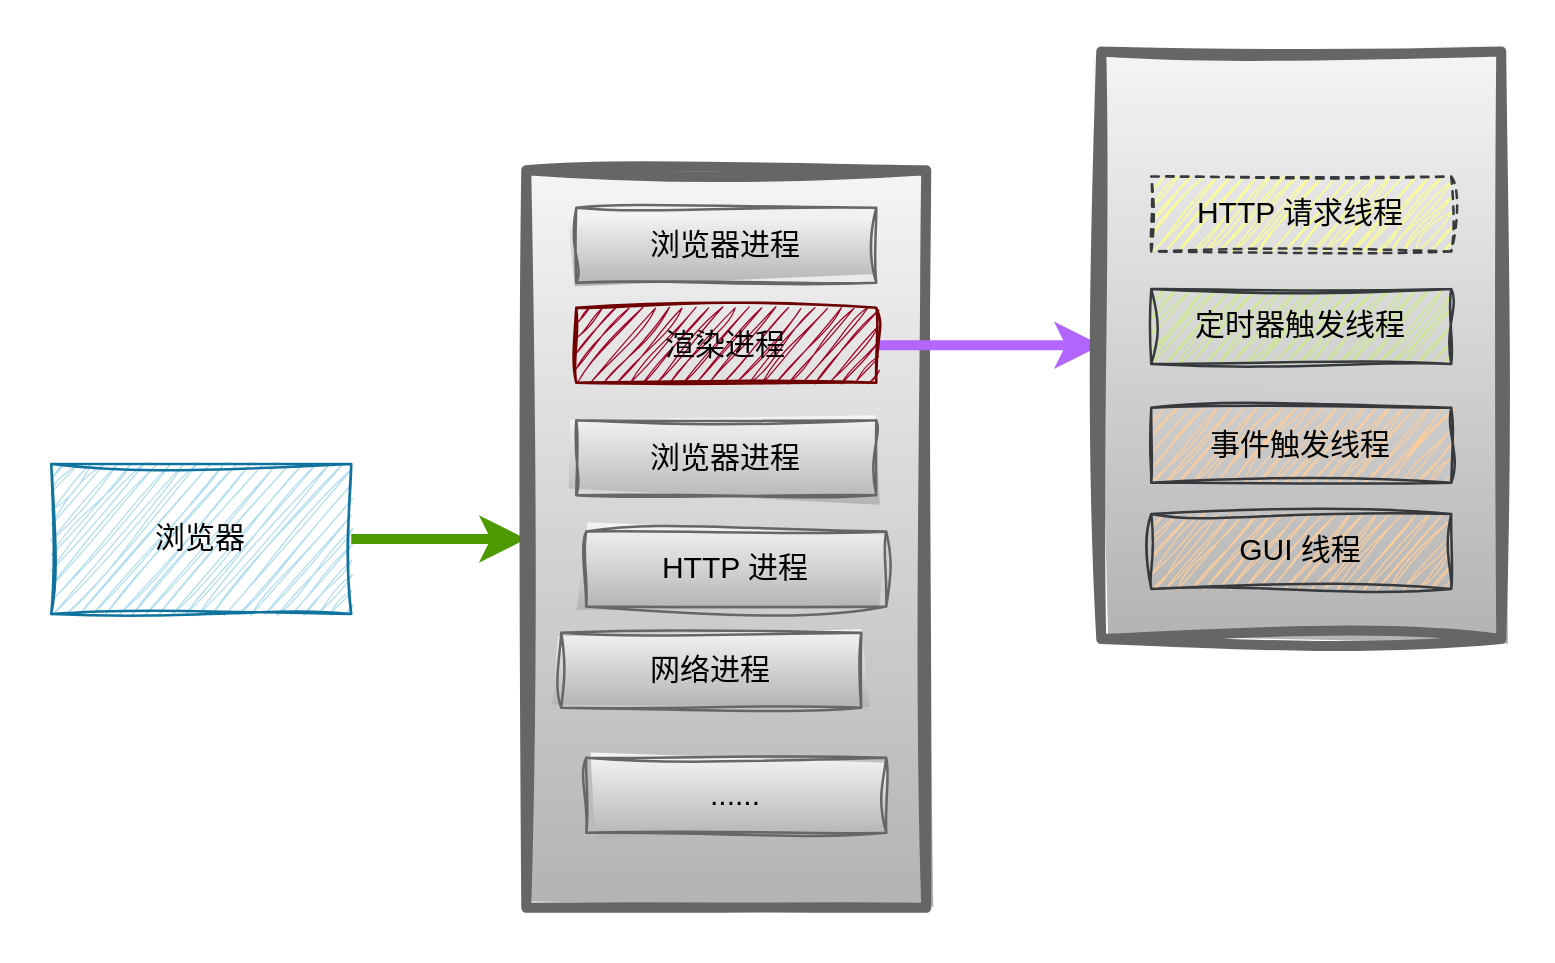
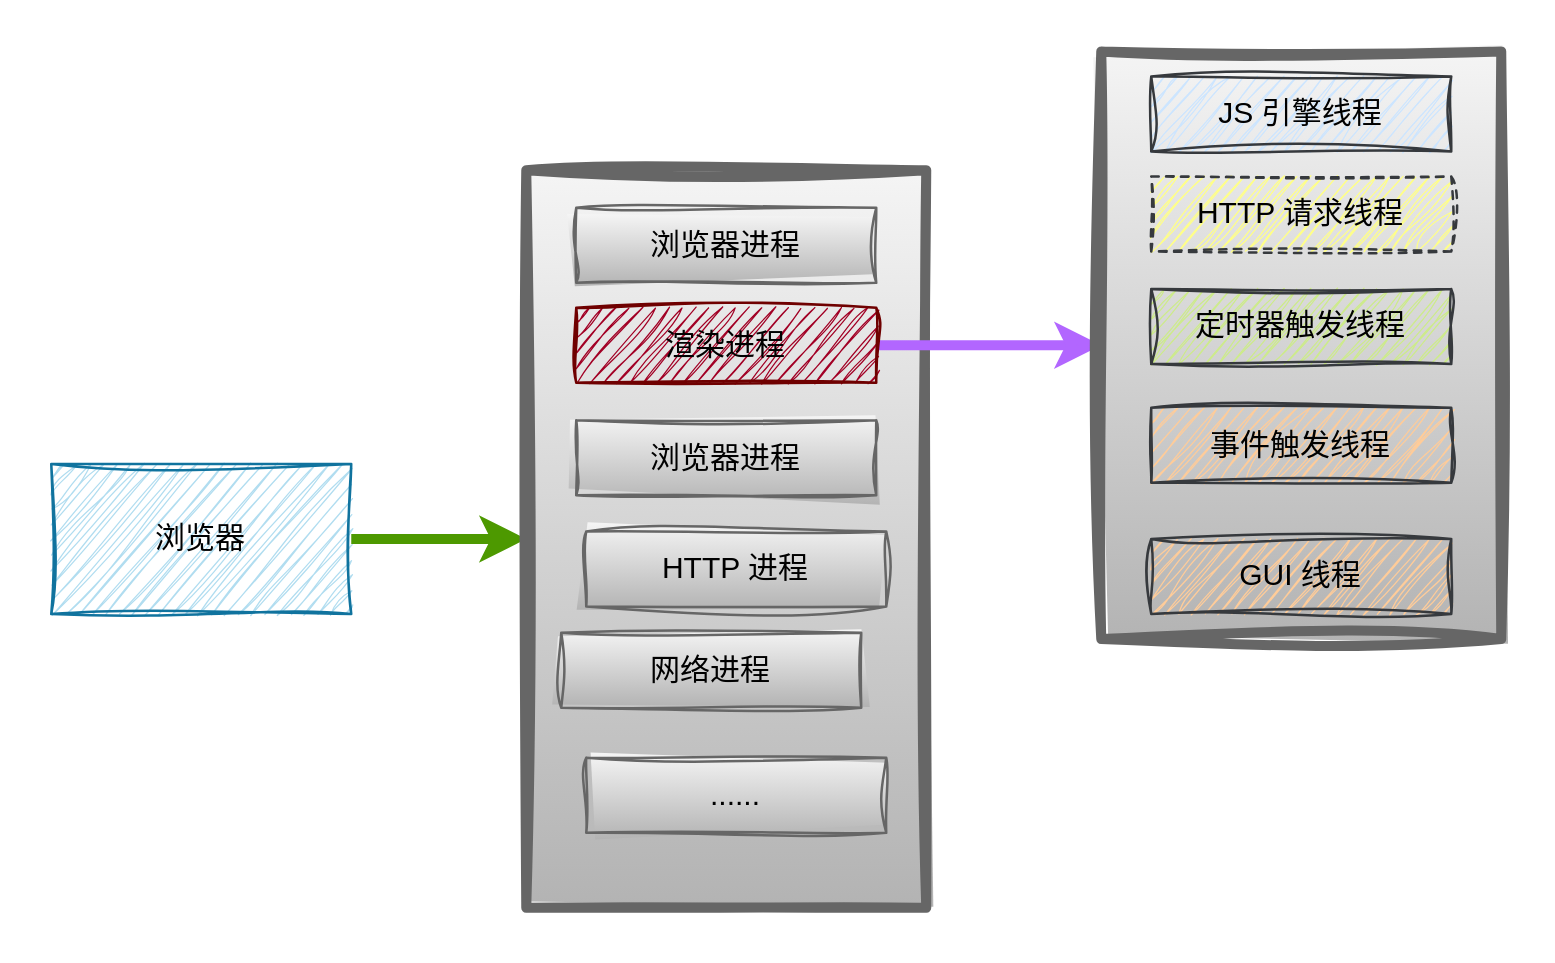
node "JS 引擎线程": added
node "GUI 线程": moved (1301, 551) -> (1301, 576)
